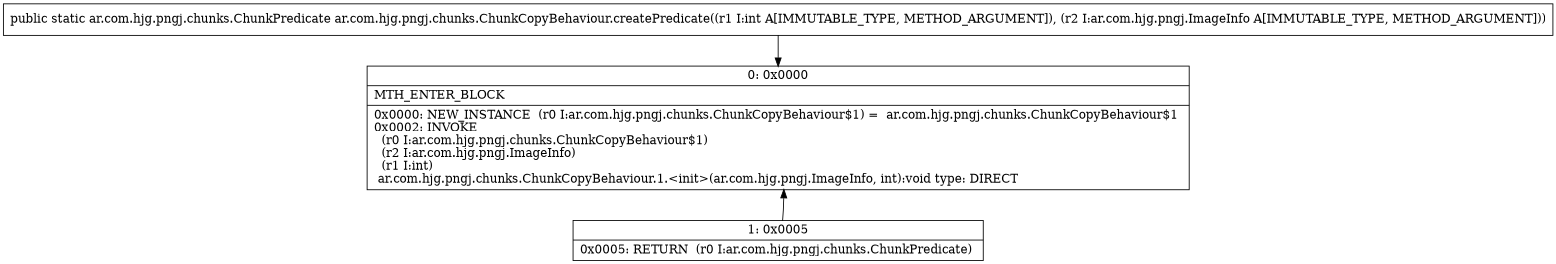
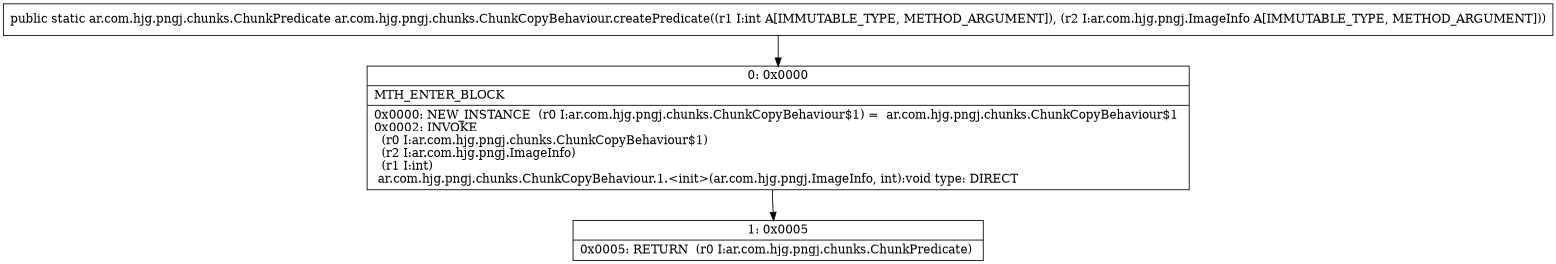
edge "1: 0x0005" -> "0: 0x0000": reversed
